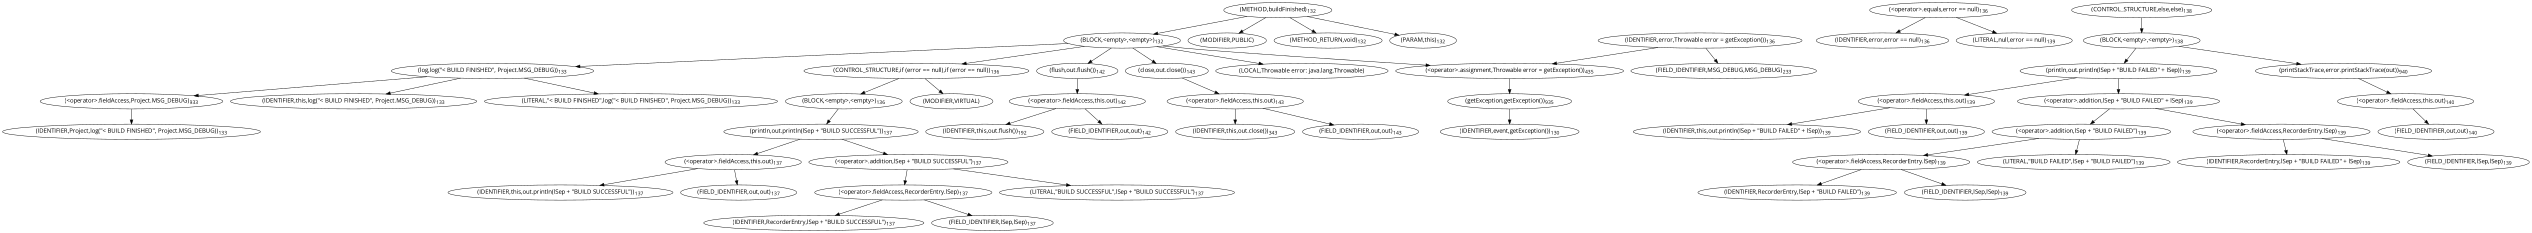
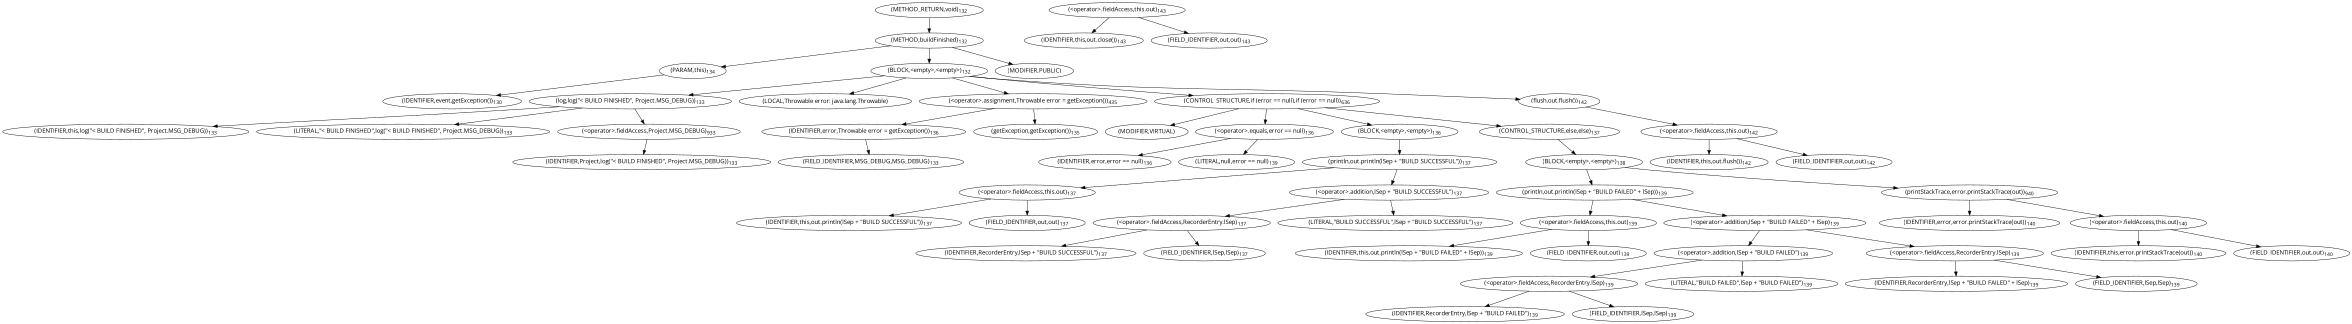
node "(CONTROL_STRUCTURE,else,else)": text "138" -> "137"
edge "(METHOD,buildFinished)" -> "(METHOD_RETURN,void)": reversed
node "(PARAM,this)": text "132" -> "134"
edge "(IDENTIFIER,error,Throwable error = getException())" -> "(<operator>.assignment,Throwable error = getException())": reversed
node "(CONTROL_STRUCTURE,if (error == null),if (error == null))": text "136" -> "636"
node "(FIELD_IDENTIFIER,MSG_DEBUG,MSG_DEBUG)": text "233" -> "133"
node "(close,out.close())": removed
node "(getException,getException())": text "935" -> "135"
edge "(CONTROL_STRUCTURE,if (error == null),if (error == null))" -> "(<operator>.equals,error == null)": added
edge "(getException,getException())" -> "(IDENTIFIER,event,getException())": now "(PARAM,this)" -> "(IDENTIFIER,event,getException())"
edge "(CONTROL_STRUCTURE,if (error == null),if (error == null))" -> "(CONTROL_STRUCTURE,else,else)": added
node "(IDENTIFIER,this,out.flush())": text "192" -> "142"
node "(IDENTIFIER,this,out.close())": text "343" -> "143"
node "(IDENTIFIER,error,error.printStackTrace(out))": added
node "(IDENTIFIER,this,error.printStackTrace(out))": added
